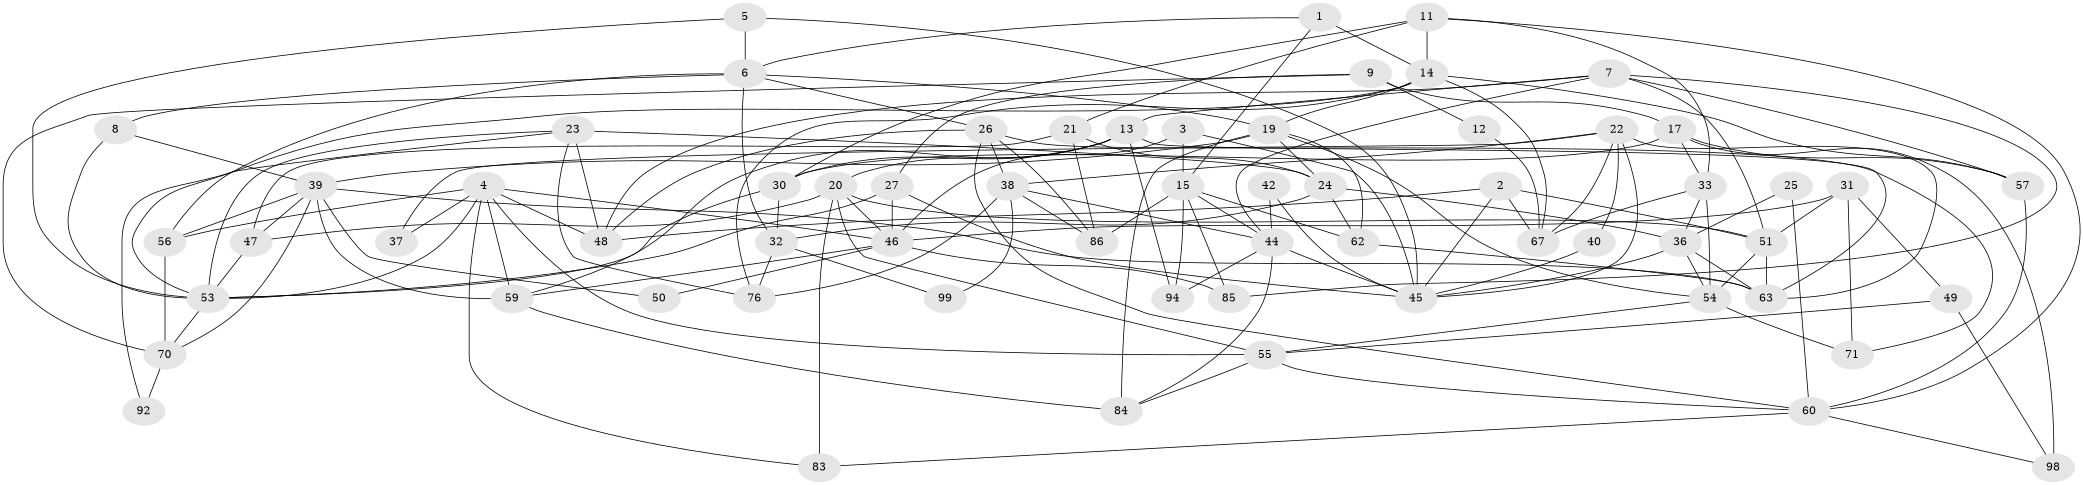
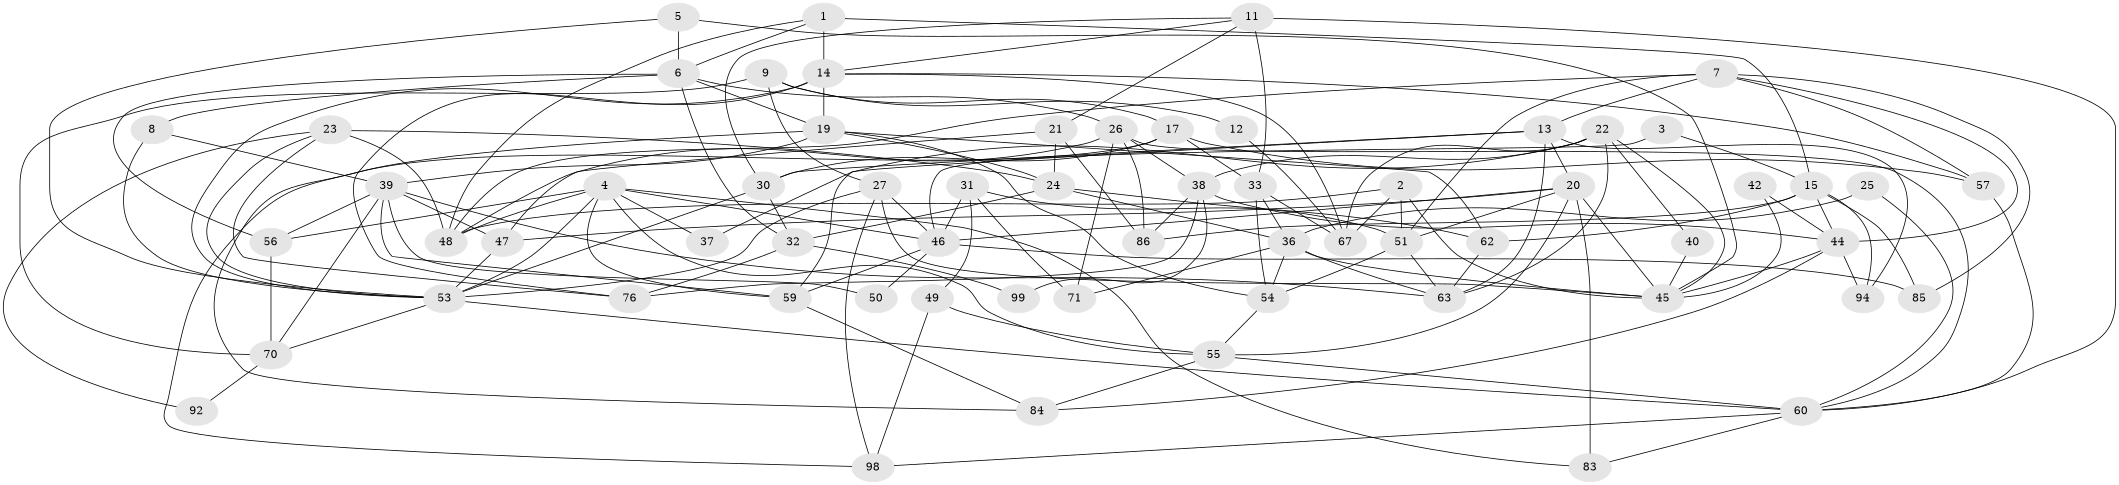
edge "1" -- "48": added
edge "3" -- "45": now "20" -- "45"
edge "54" -- "71": now "36" -- "71"
edge "27" -- "98": added
edge "53" -- "60": added
